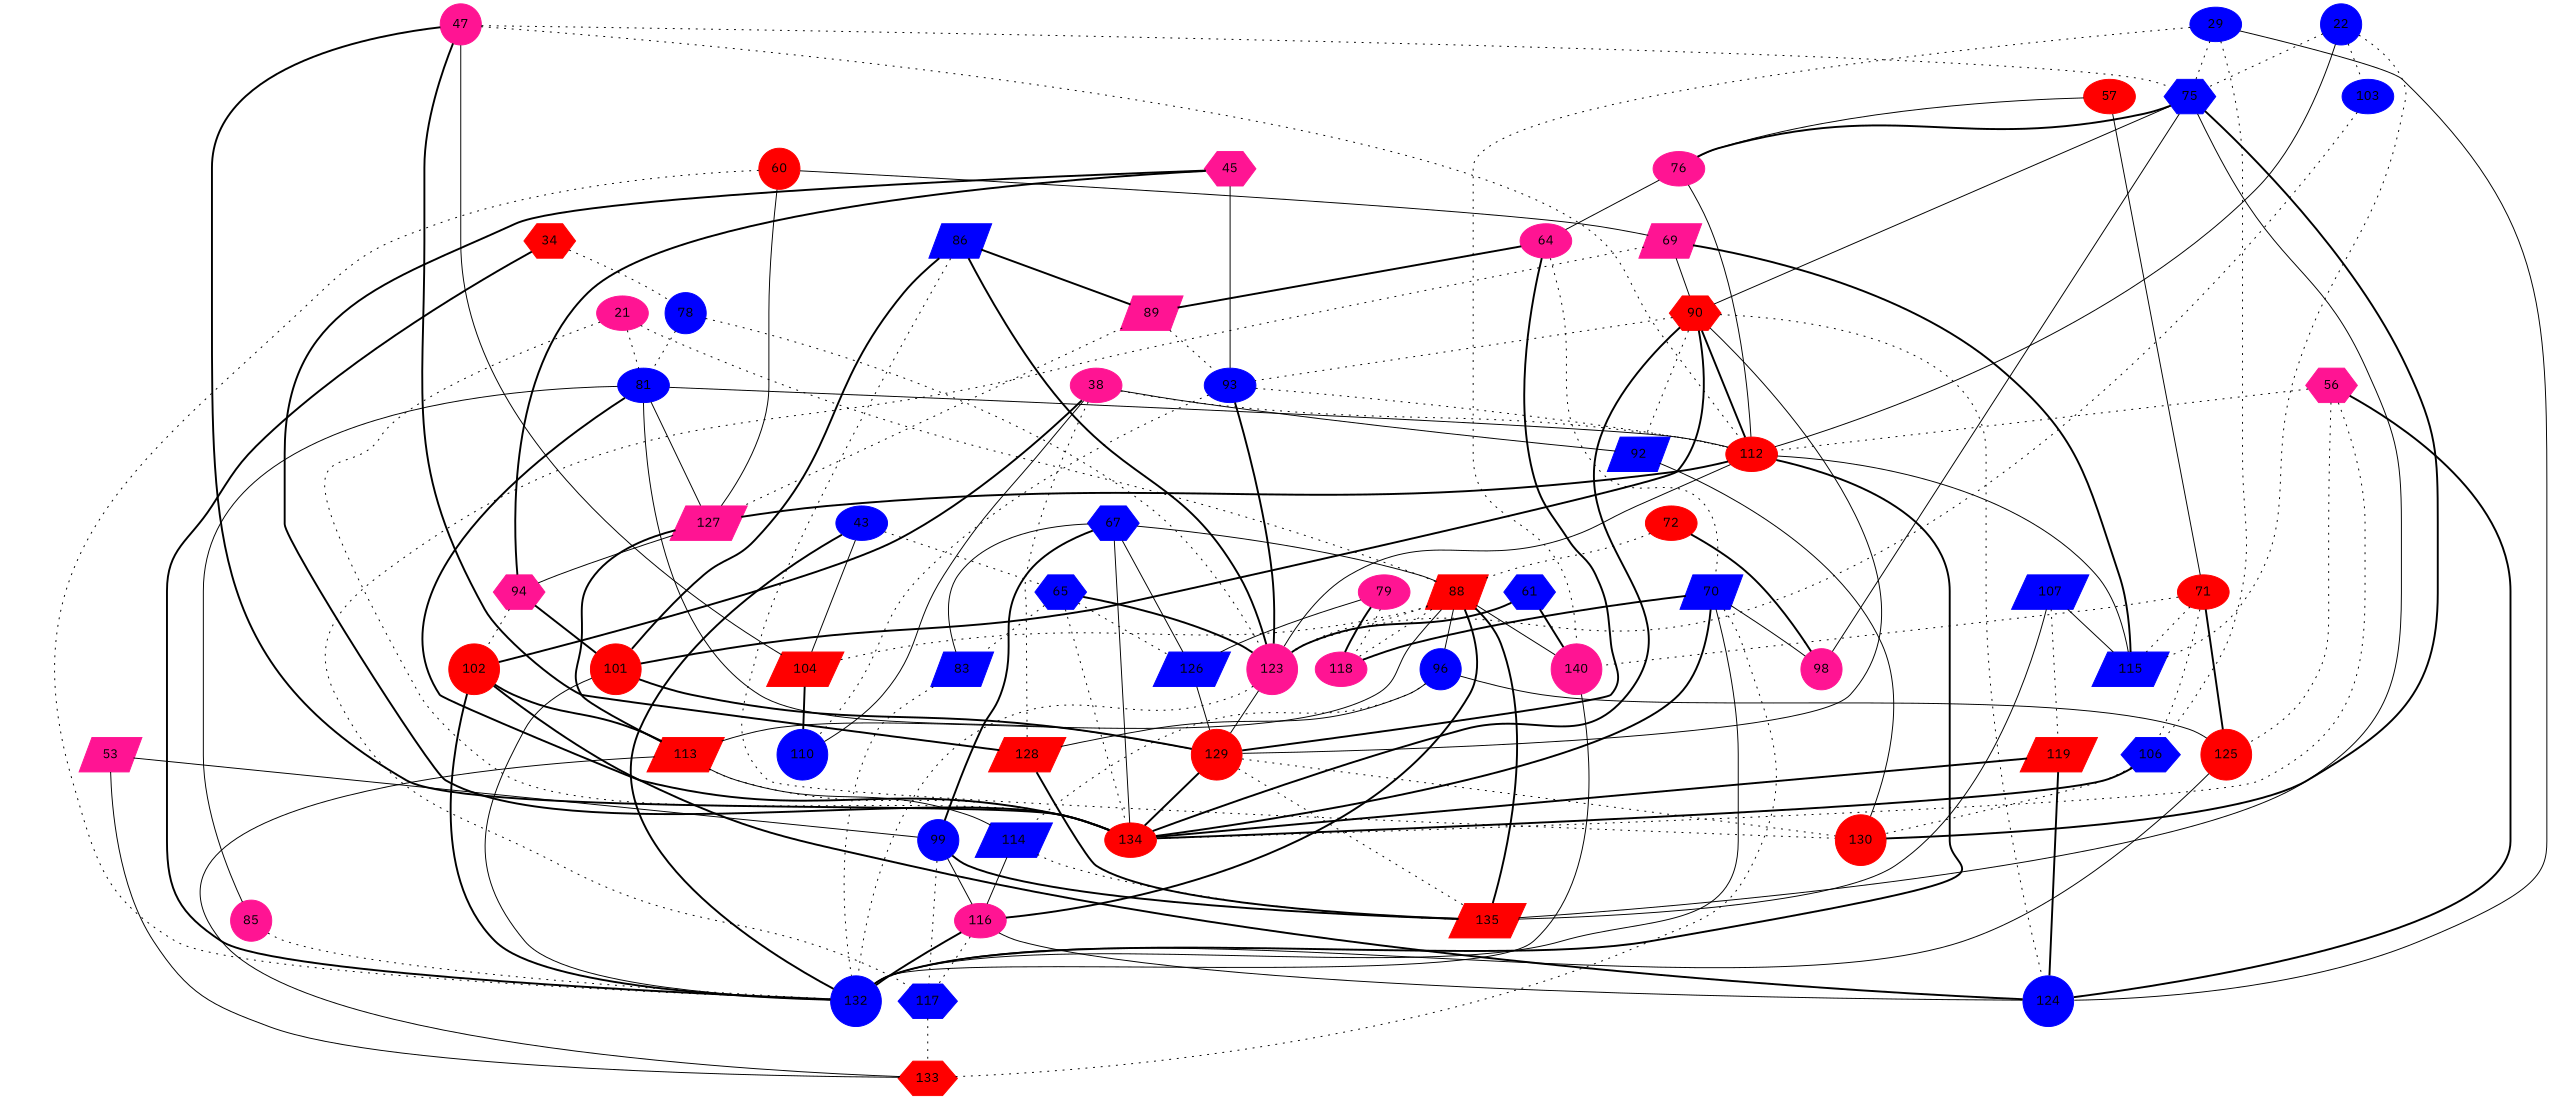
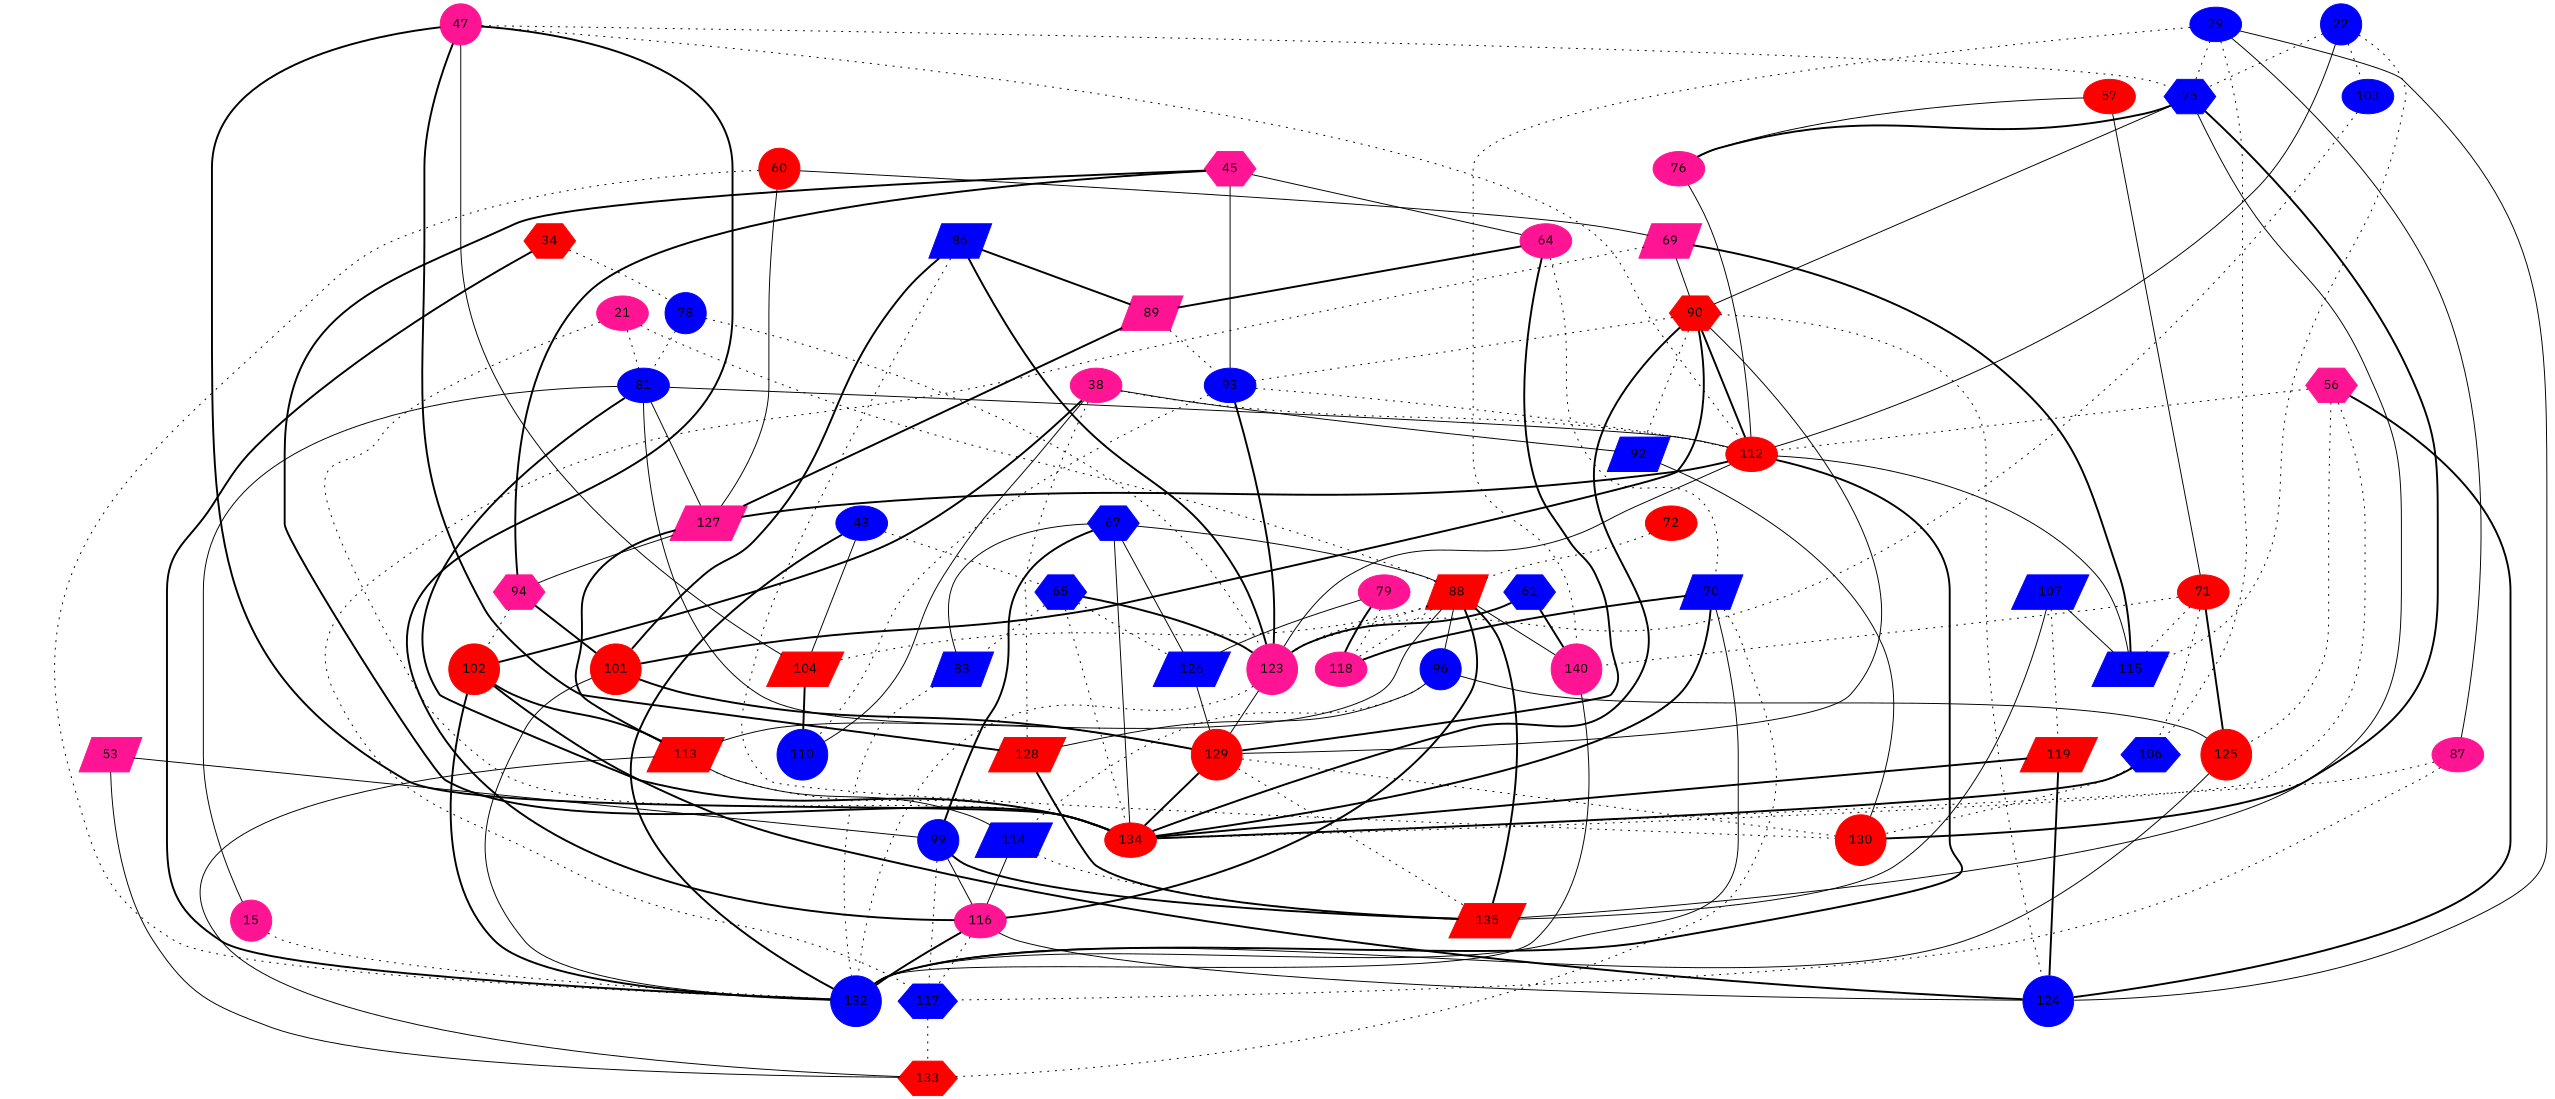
edge "76" -- "64": now "45" -- "64"
edge "89" -- "127": style dotted -> bold
edge "47" -- "116": added
node "98": removed
node "87": added
node "85": label "85" -> "15"
